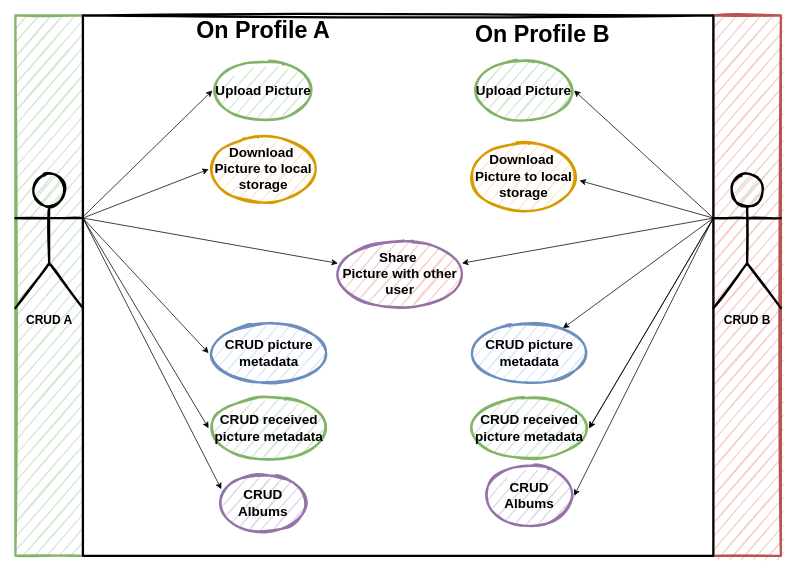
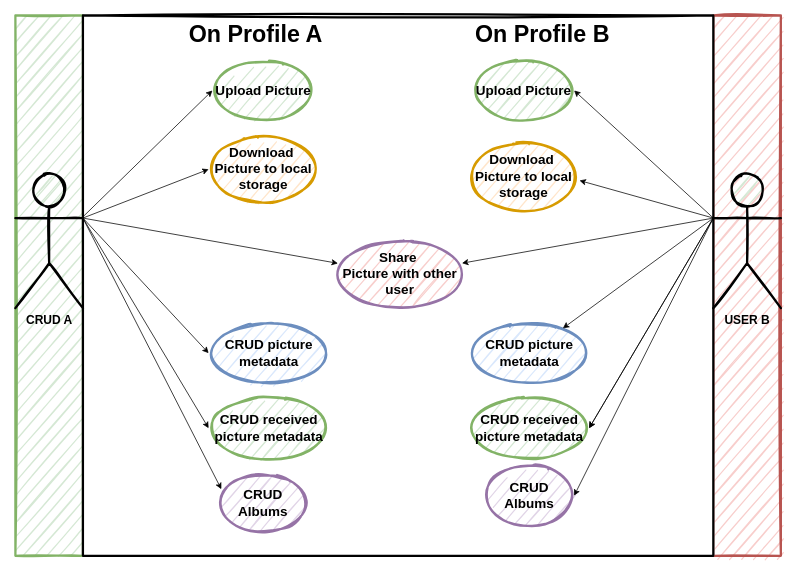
node "On Profile A": moved (263, 30) -> (255, 34)
node "CRUD B": label "CRUD B" -> "USER B"
